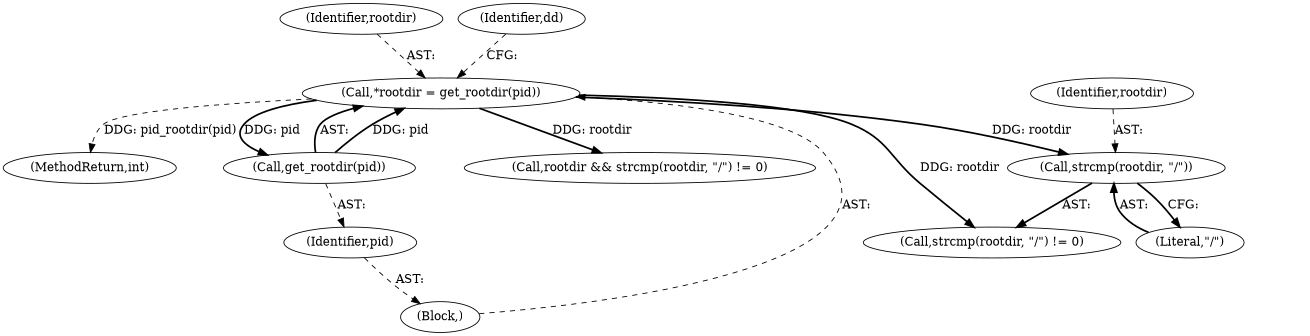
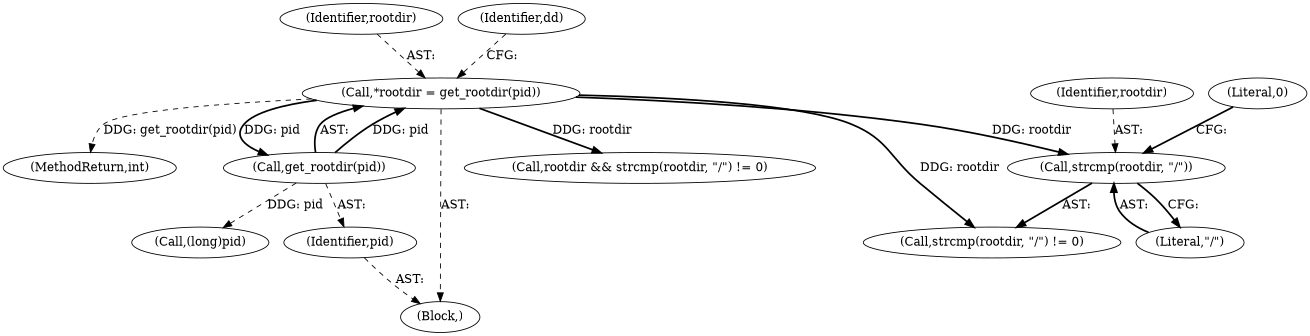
node "(Literal,0)": added
edge "(Call,*rootdir = get_rootdir(pid))" -> "(MethodReturn,int)": label "DDG: pid_rootdir(pid)" -> "DDG: get_rootdir(pid)"
edge "(Block,)" -> "(Call,*rootdir = get_rootdir(pid))": reversed
node "(Call,(long)pid)": added
